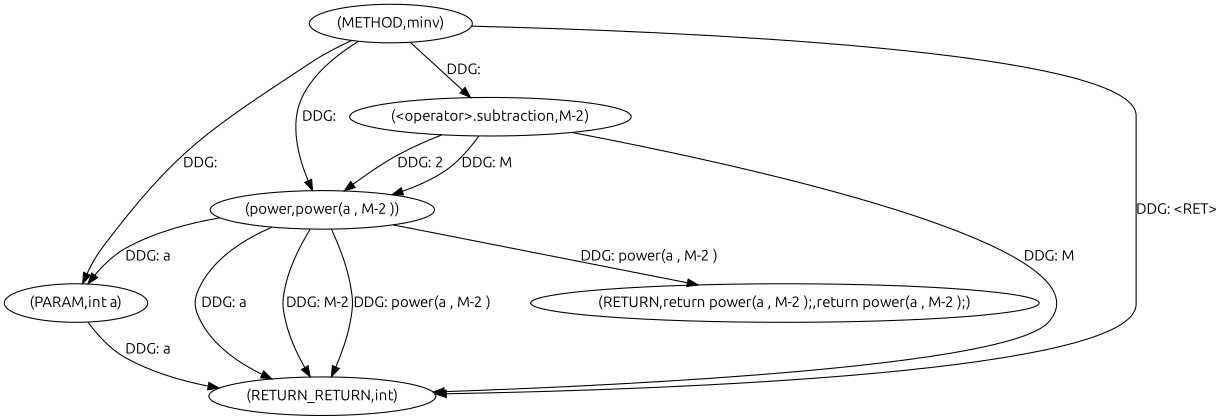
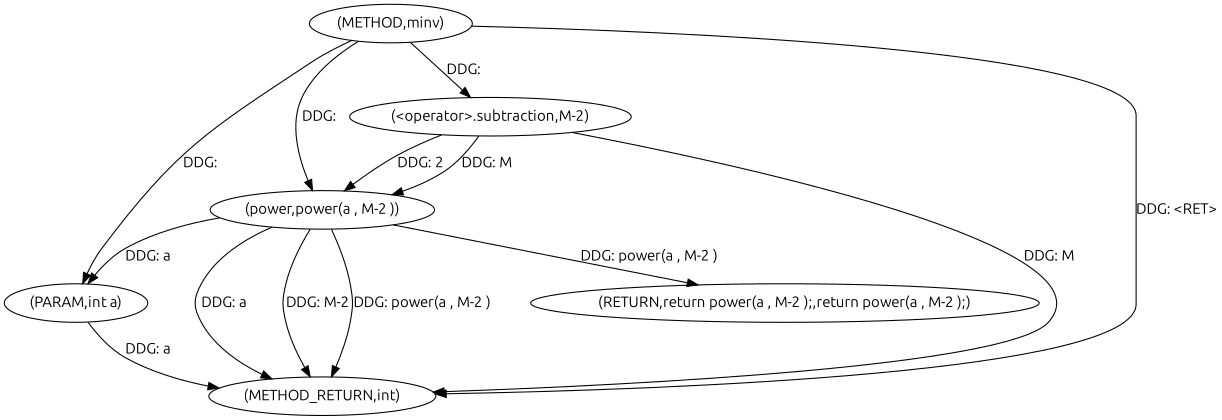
node "(RETURN_RETURN,int)": label "(RETURN_RETURN,int)" -> "(METHOD_RETURN,int)"
